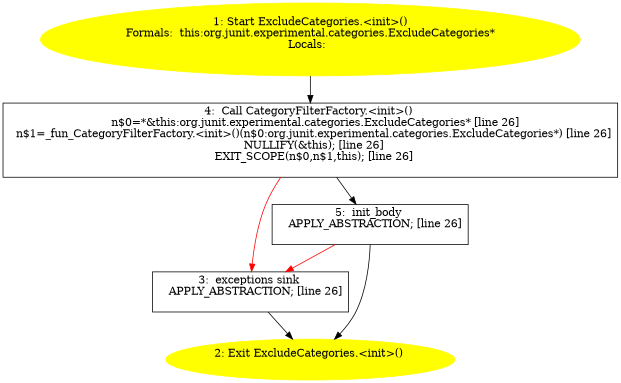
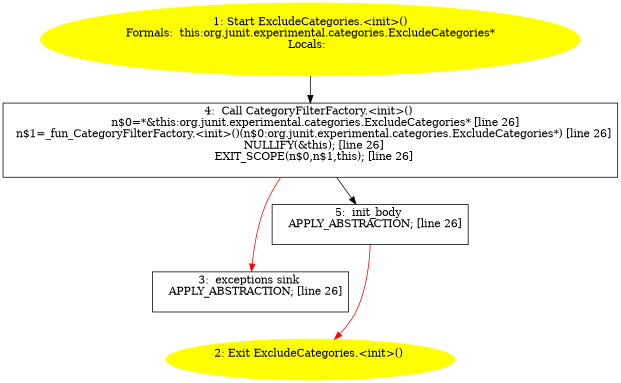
edge "5:  init_body APPLY_ABSTRACTION; [line 26]" -> "3:  exceptions sink APPLY_ABSTRACTION; [line 26]": removed
edge "5:  init_body APPLY_ABSTRACTION; [line 26]" -> "2: Exit ExcludeCategories.<init>()": color black -> red
edge "3:  exceptions sink APPLY_ABSTRACTION; [line 26]" -> "2: Exit ExcludeCategories.<init>()": removed
